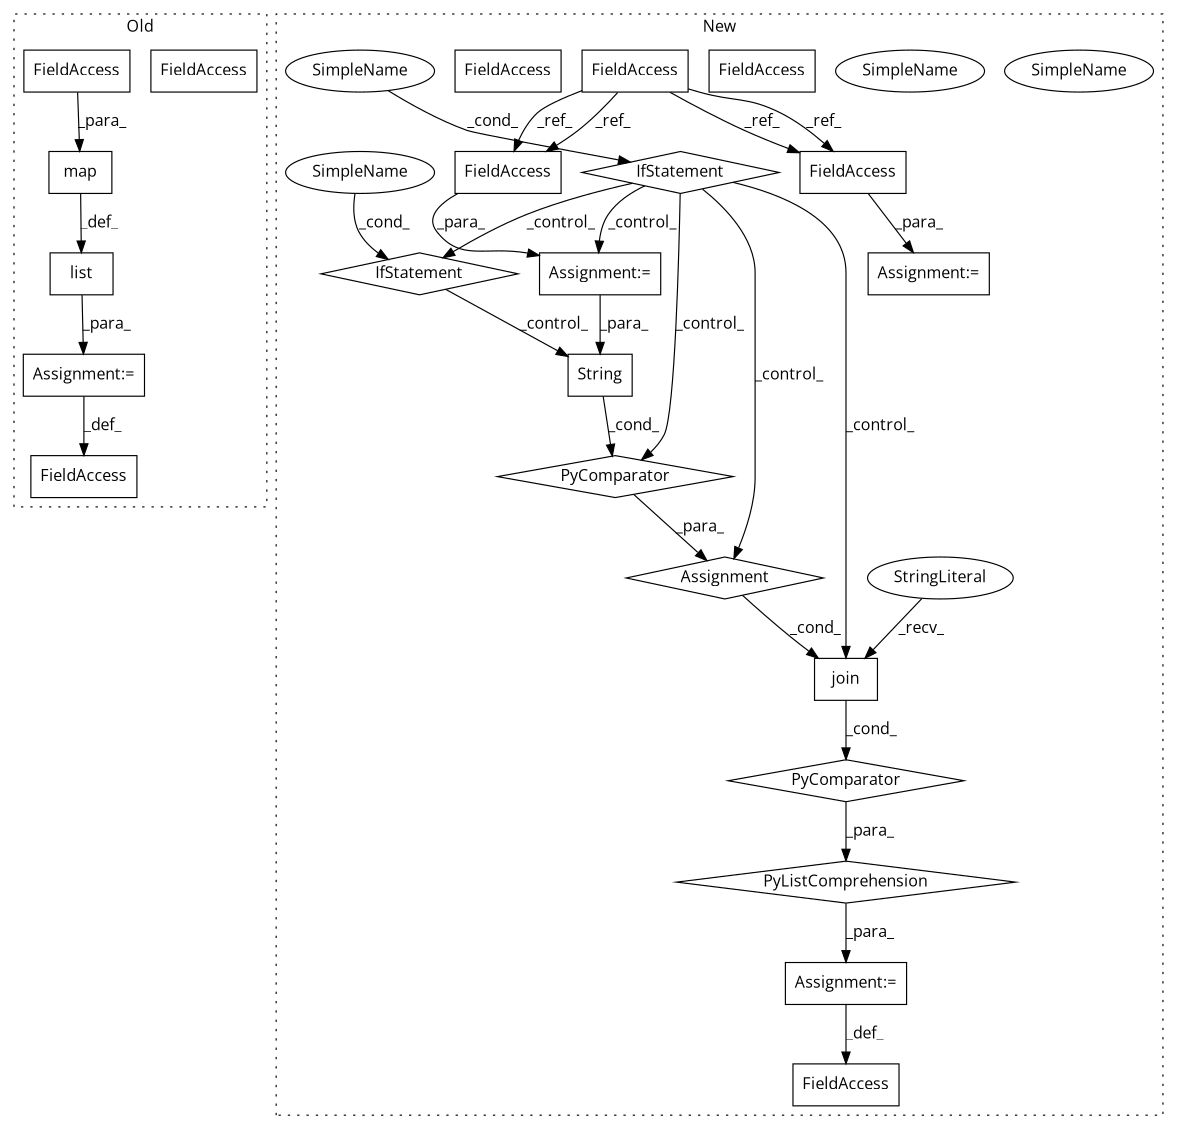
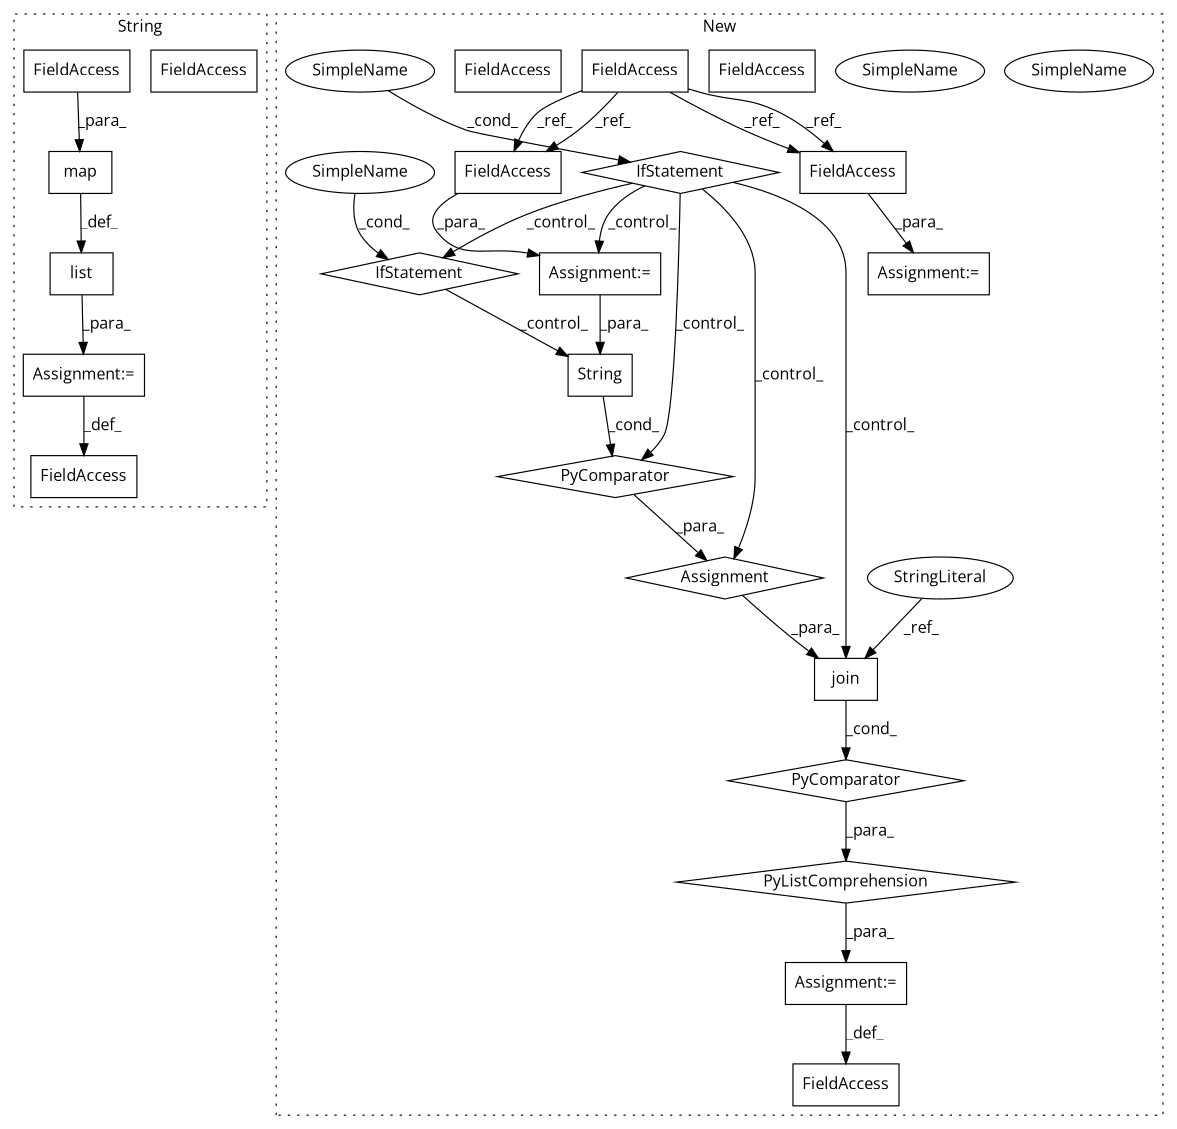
cluster "Old": label "Old" -> "String"
edge "Assignment" -> "join": label "_cond_" -> "_para_"
edge "StringLiteral" -> "join": label "_recv_" -> "_ref_"
